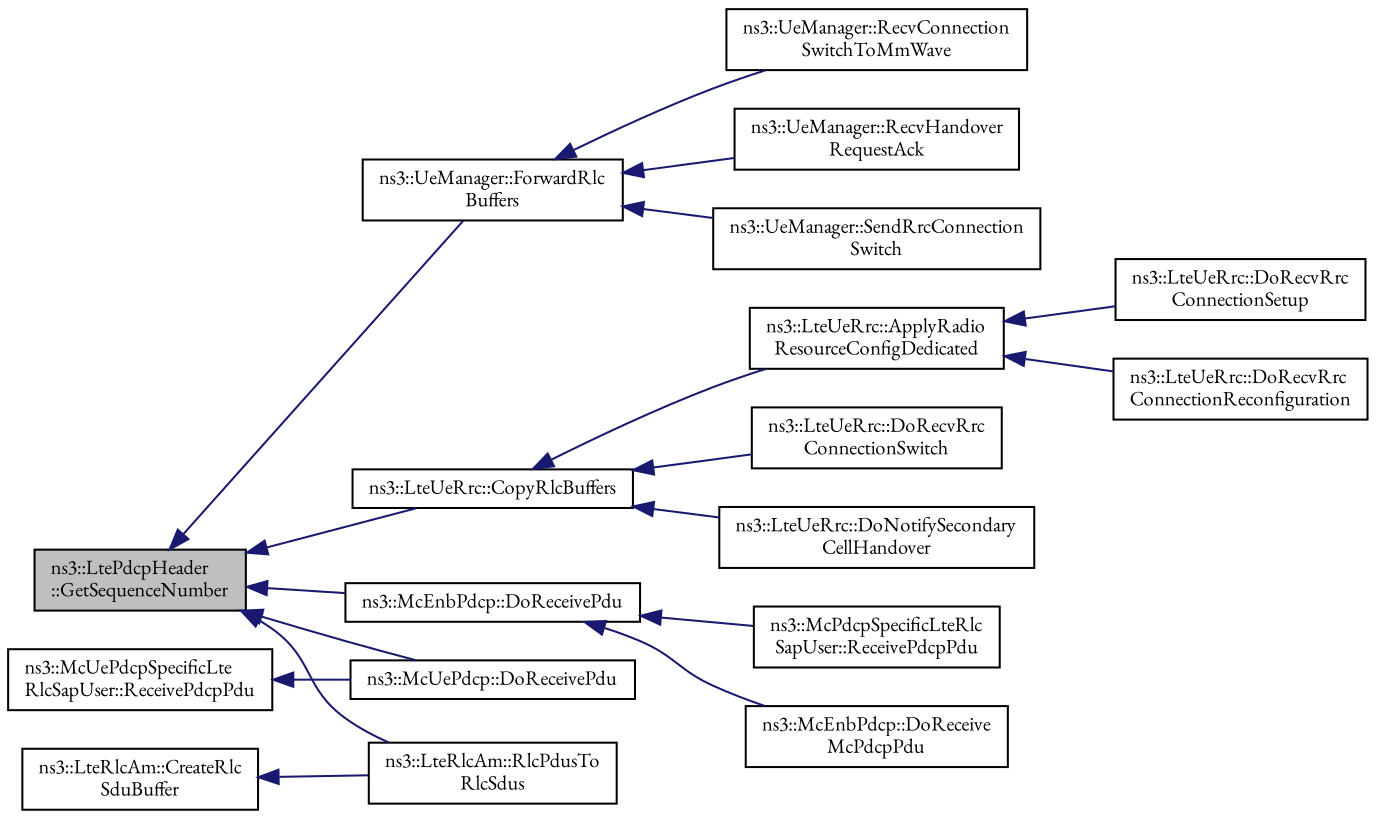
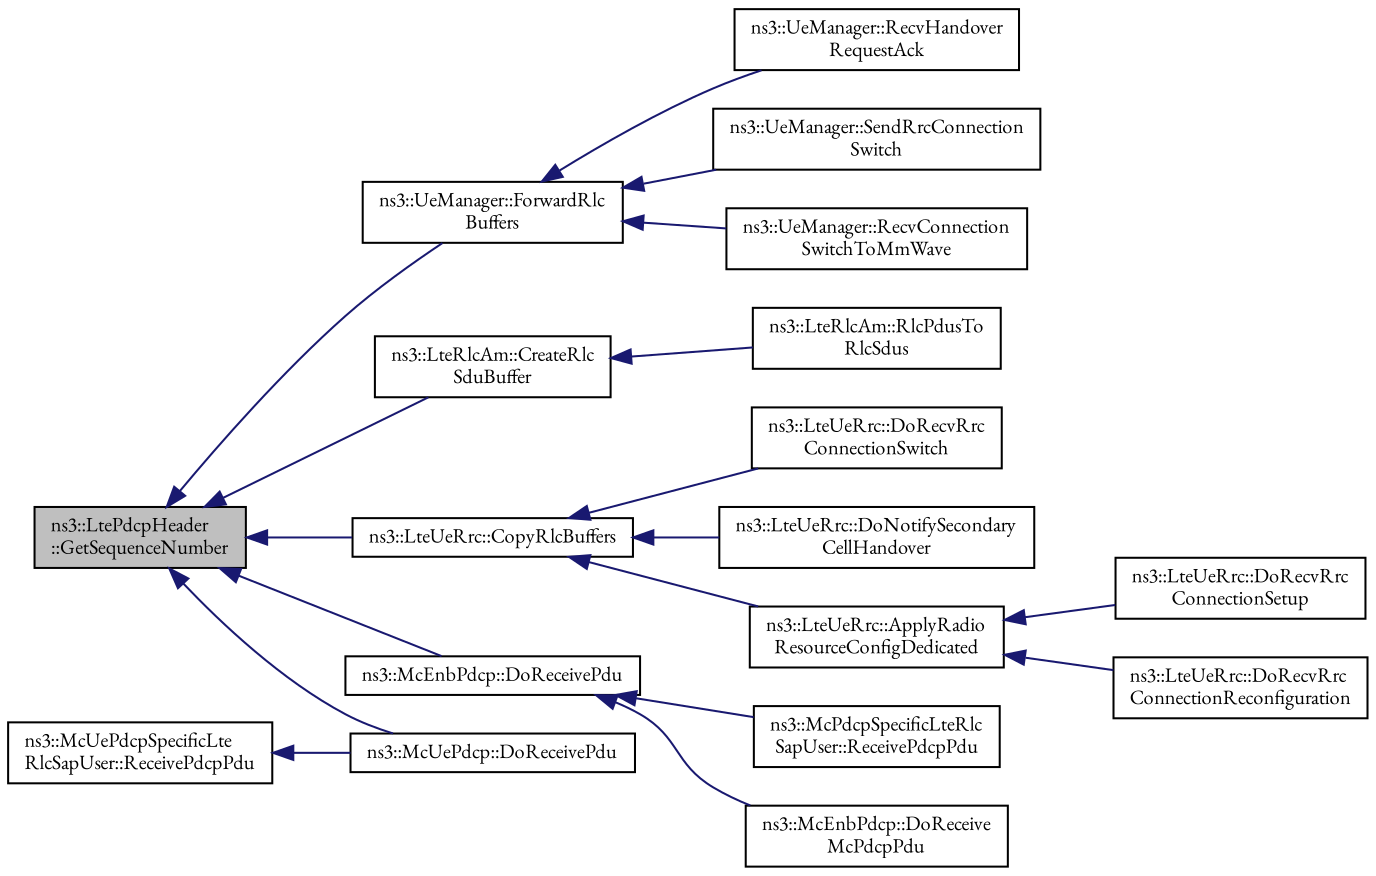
edge "ns3::LteRlcAm::RlcPdusTo RlcSdus" -> "ns3::LtePdcpHeader ::GetSequenceNumber": now "ns3::LteRlcAm::CreateRlc SduBuffer" -> "ns3::LtePdcpHeader ::GetSequenceNumber"
